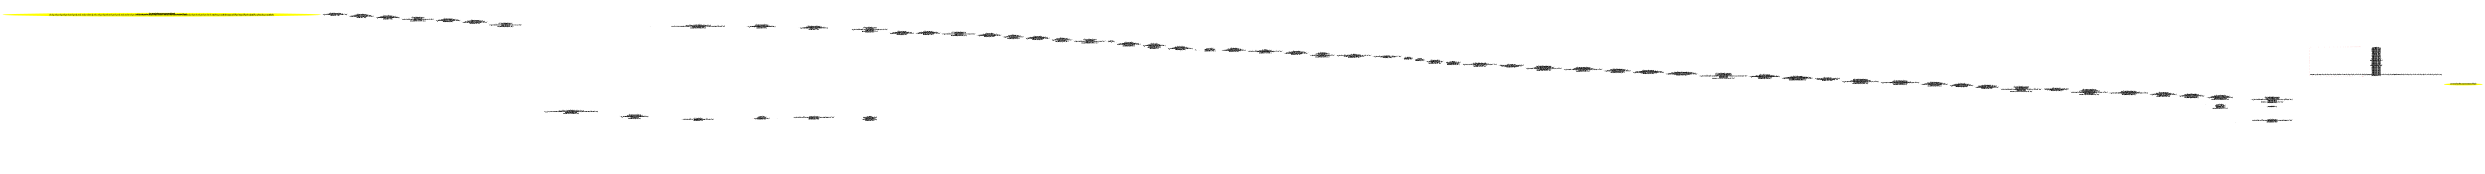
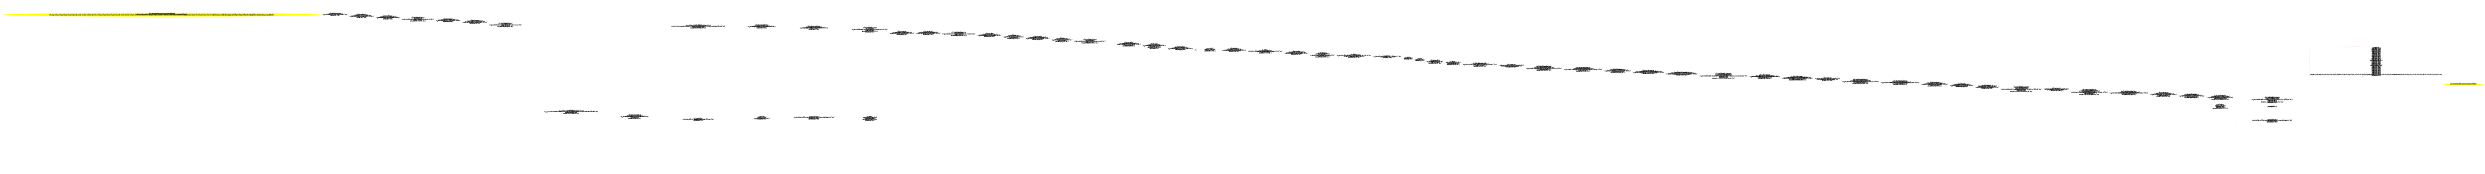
node "27:  method_body *&index:int=0 [line 175]": removed
